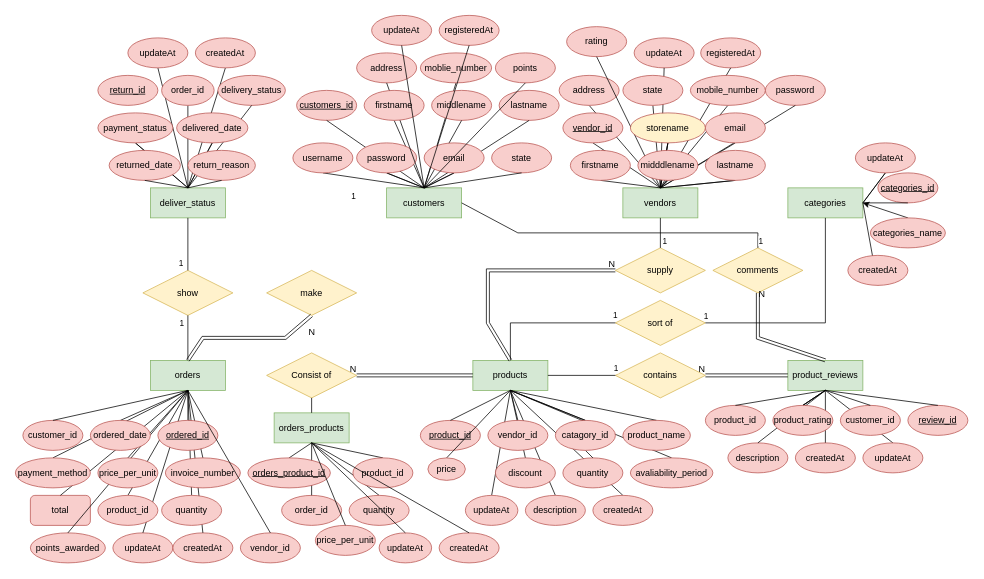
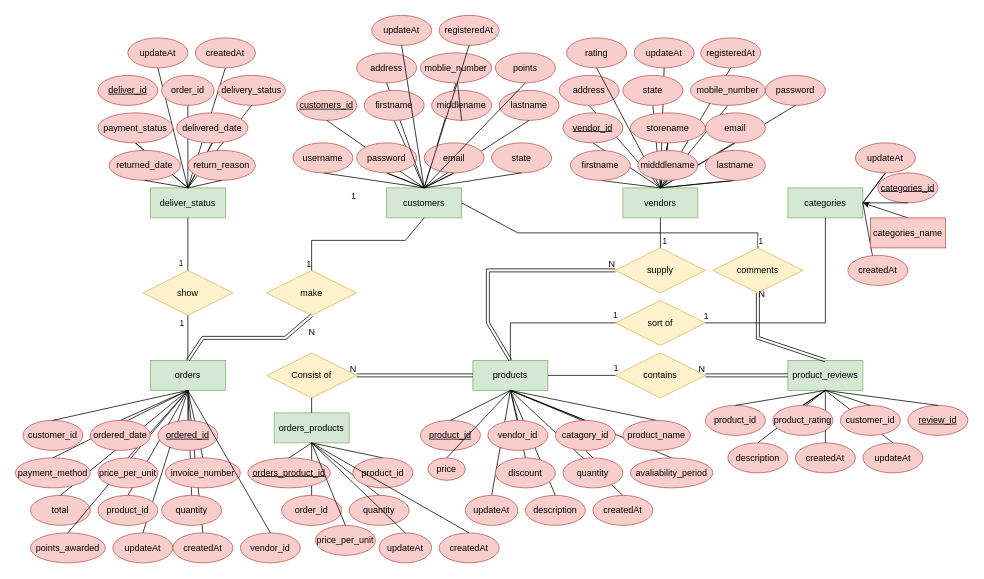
node "rating": moved (597, 42) -> (597, 53)
node "return_id": label "return_id" -> "deliver_id"
node "storename": fillcolor #fff2cc -> #f8cecc
edge "middlename" -- "customers": now "middlename" -- "moblie_number"
node "categories_name": shape ellipse -> rectangle
edge "customers" -- "make": added, label "1"
node "total": shape rounded rectangle -> ellipse
